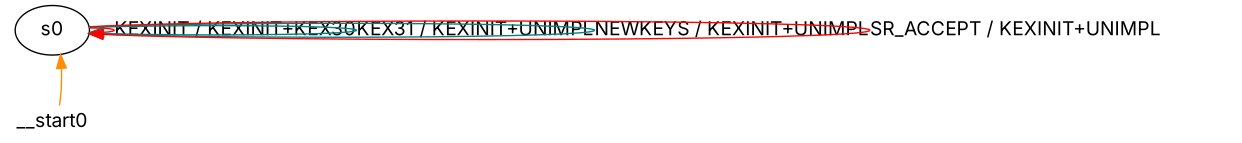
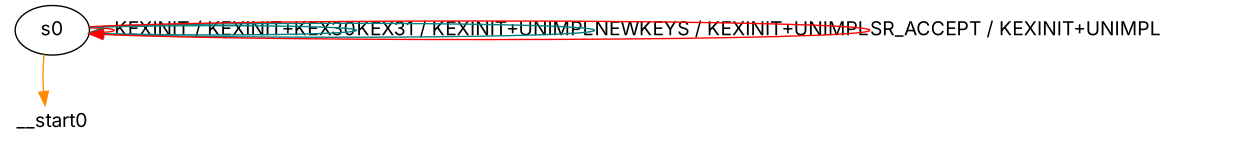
edge "__start0" -> "s0": reversed
